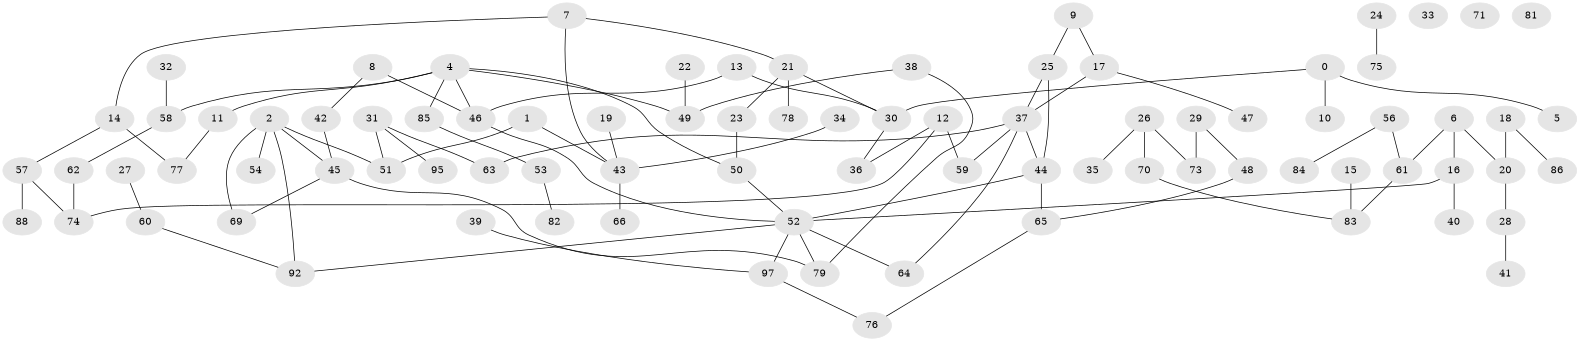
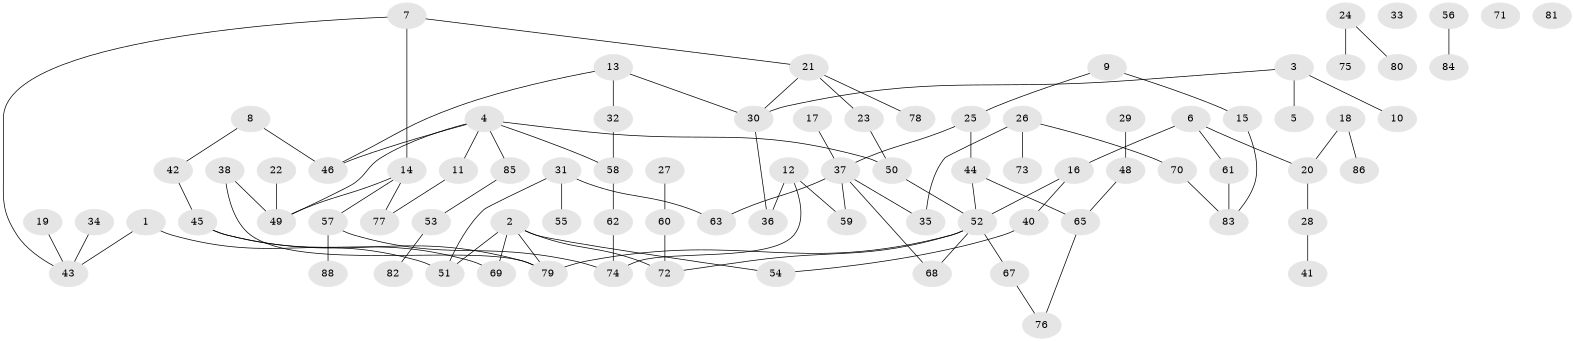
edge "9" -- "17": now "9" -- "15"
node "0": label "0" -> "3"
node "80": added
edge "13" -- "32": added
node "47": removed
edge "2" -- "45": now "2" -- "79"
edge "37" -- "44": now "37" -- "35"
edge "29" -- "73": removed
edge "56" -- "61": removed
node "95": label "95" -> "55"
edge "14" -- "49": added
edge "46" -- "52": removed
node "39": removed
node "66": removed
edge "40" -- "54": added
node "92": label "92" -> "72"
node "97": label "97" -> "67"
node "64": label "64" -> "68"
